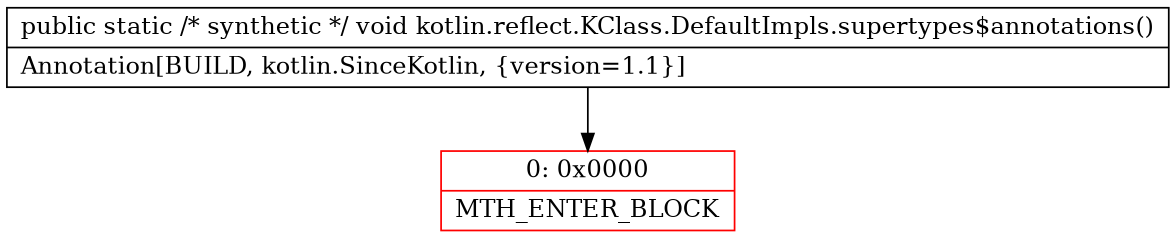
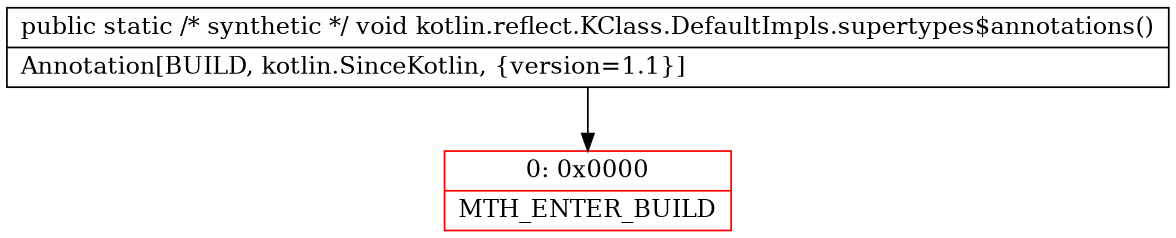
node "0: 0x0000": text "MTH_ENTER_BLOCK" -> "MTH_ENTER_BUILD"
